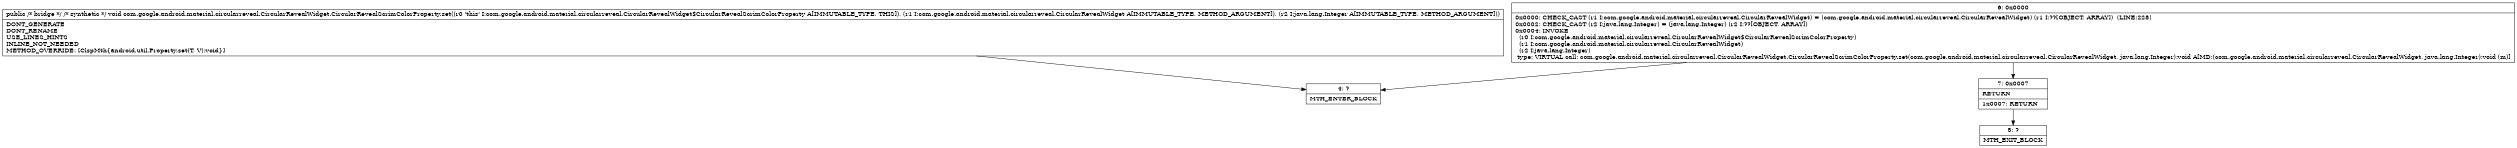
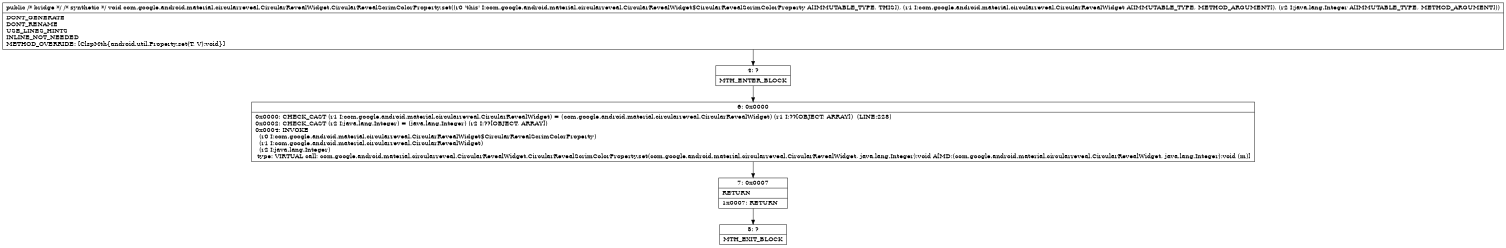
edge "6: 0x0000" -> "4: ?": reversed
